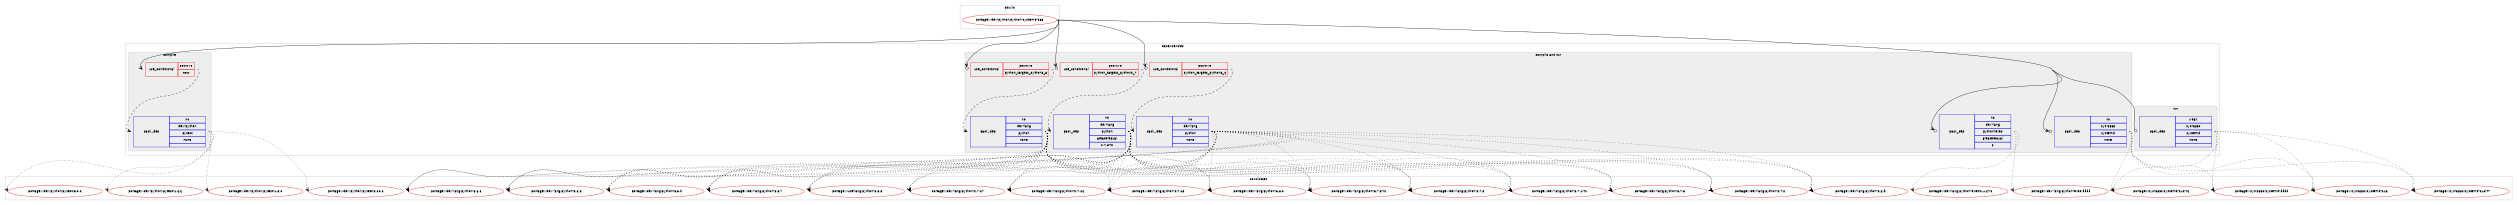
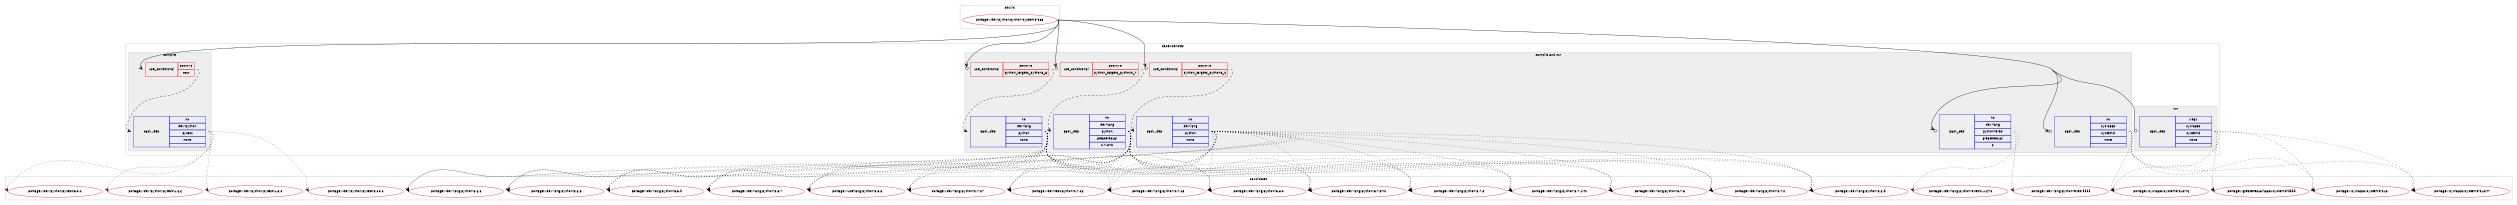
node "portage://dev-lang/python-2.7.16": label "portage://dev-lang/python-2.7.16" -> "portage://dev-test/python-2.7.16"
node "portage://sys-apps/systemd-9999": label "portage://sys-apps/systemd-9999" -> "portage://greaterequal-apps/systemd-9999"
